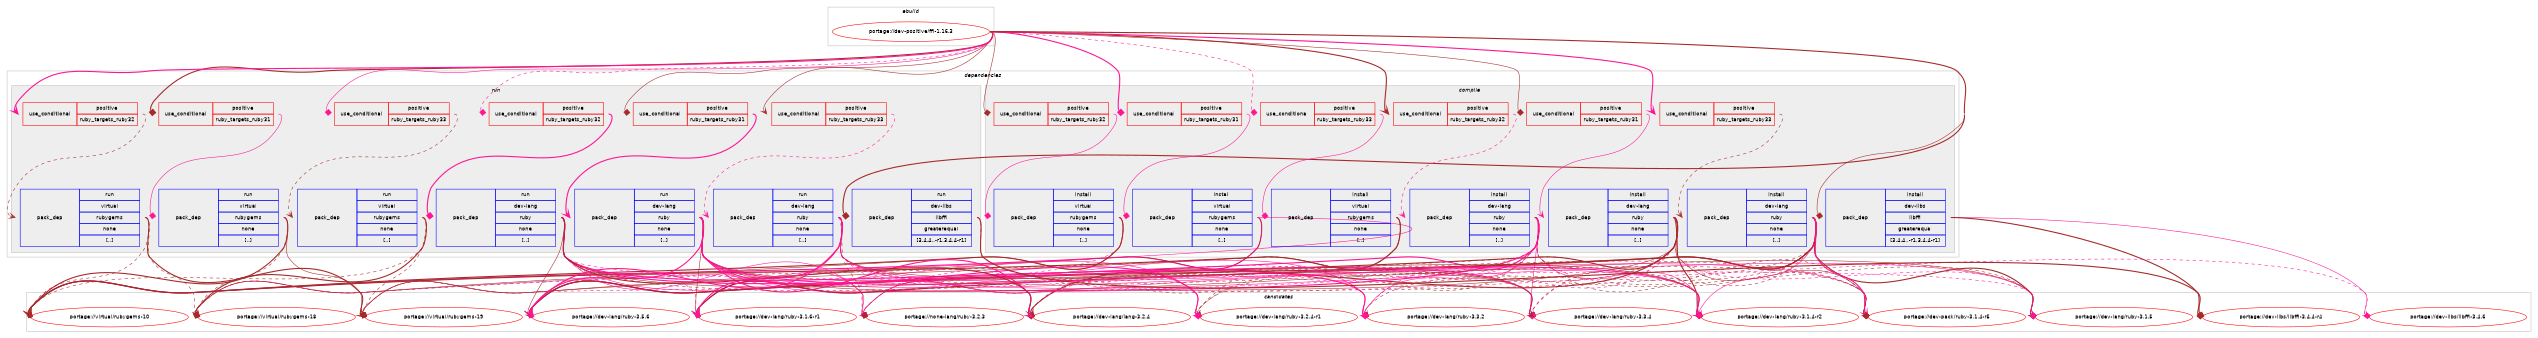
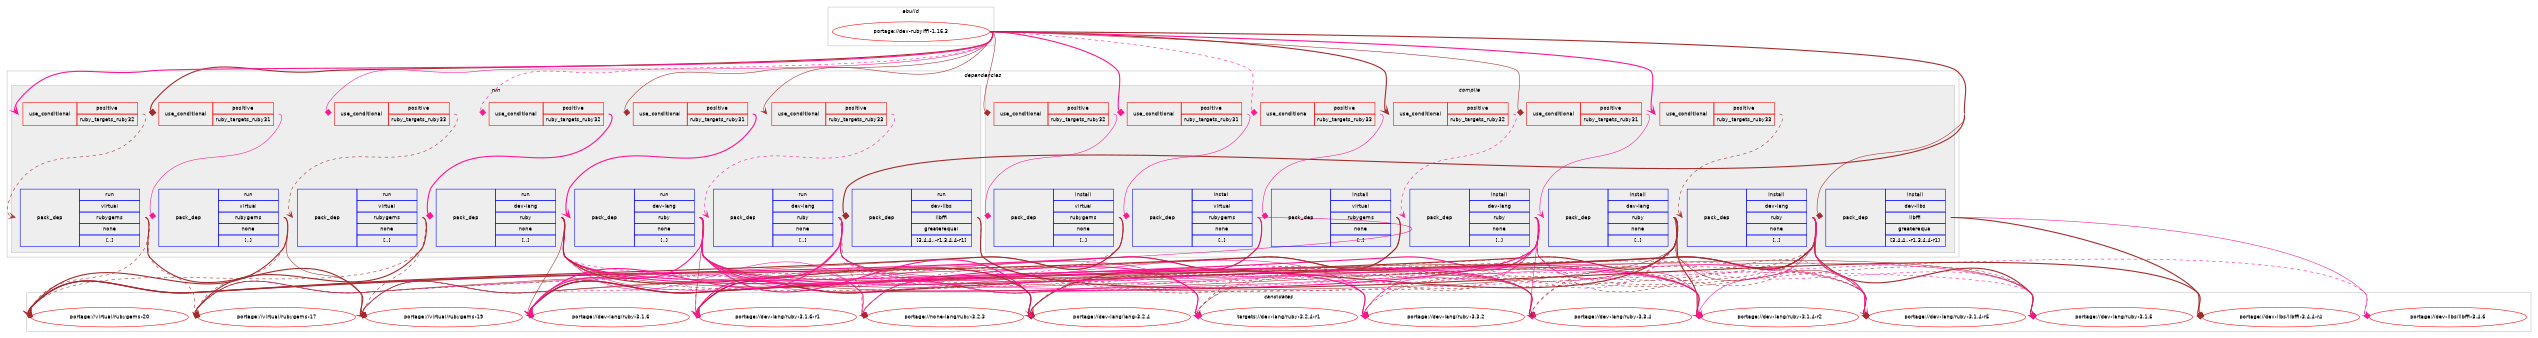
node "portage://dev-positive/ffi-1.16.3": label "portage://dev-positive/ffi-1.16.3" -> "portage://dev-ruby/ffi-1.16.3"
node "portage://virtual/rubygems-10": label "portage://virtual/rubygems-10" -> "portage://virtual/rubygems-20"
node "portage://virtual/rubygems-18": label "portage://virtual/rubygems-18" -> "portage://virtual/rubygems-17"
node "portage://dev-lang/ruby-3.5.6": label "portage://dev-lang/ruby-3.5.6" -> "portage://dev-lang/ruby-3.1.6"
node "portage://dev-lang/ruby-3.2.4-r1": label "portage://dev-lang/ruby-3.2.4-r1" -> "targets://dev-lang/ruby-3.2.4-r1"
node "portage://dev-pack/ruby-3.1.4-r5": label "portage://dev-pack/ruby-3.1.4-r5" -> "portage://dev-lang/ruby-3.1.4-r5"
